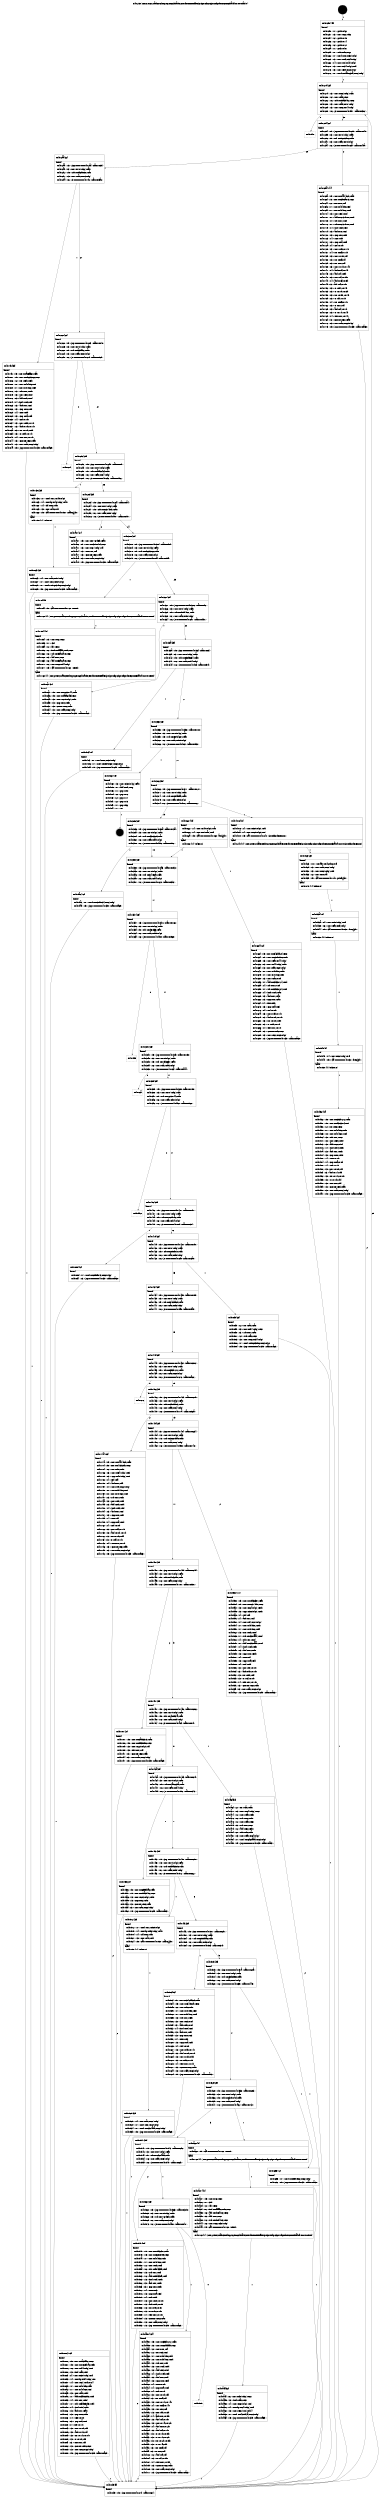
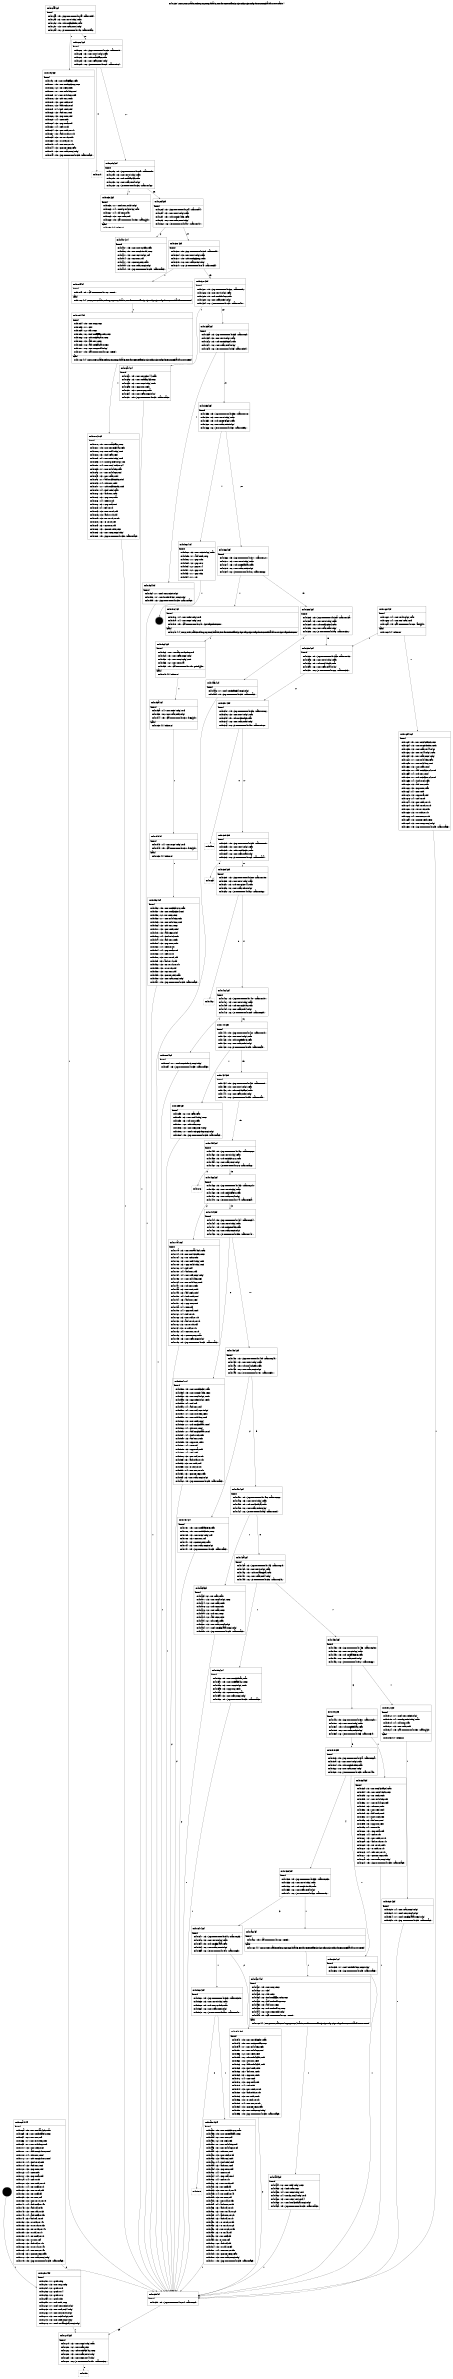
node "0x401294 [22]": removed
edge "0x401854 [40]" -> "0x40187c [113]": added, label "1"
node "0x4016d3 [23]": removed
